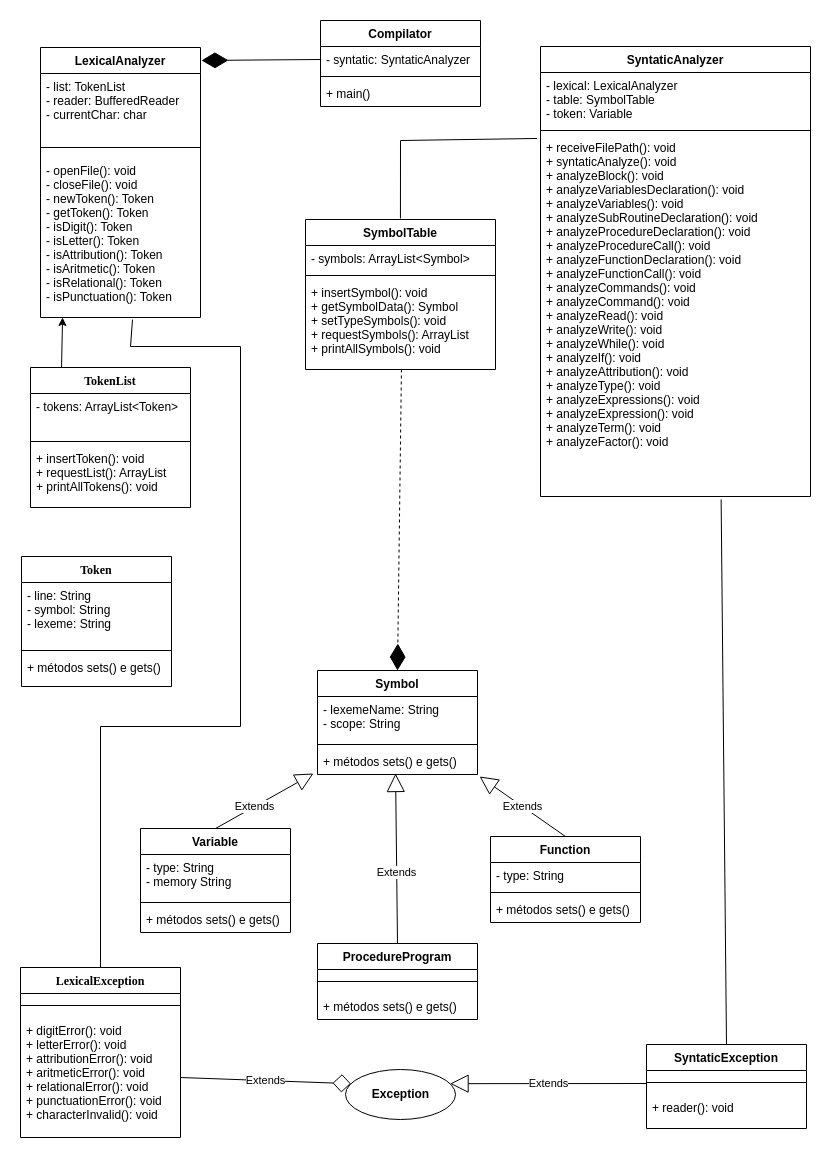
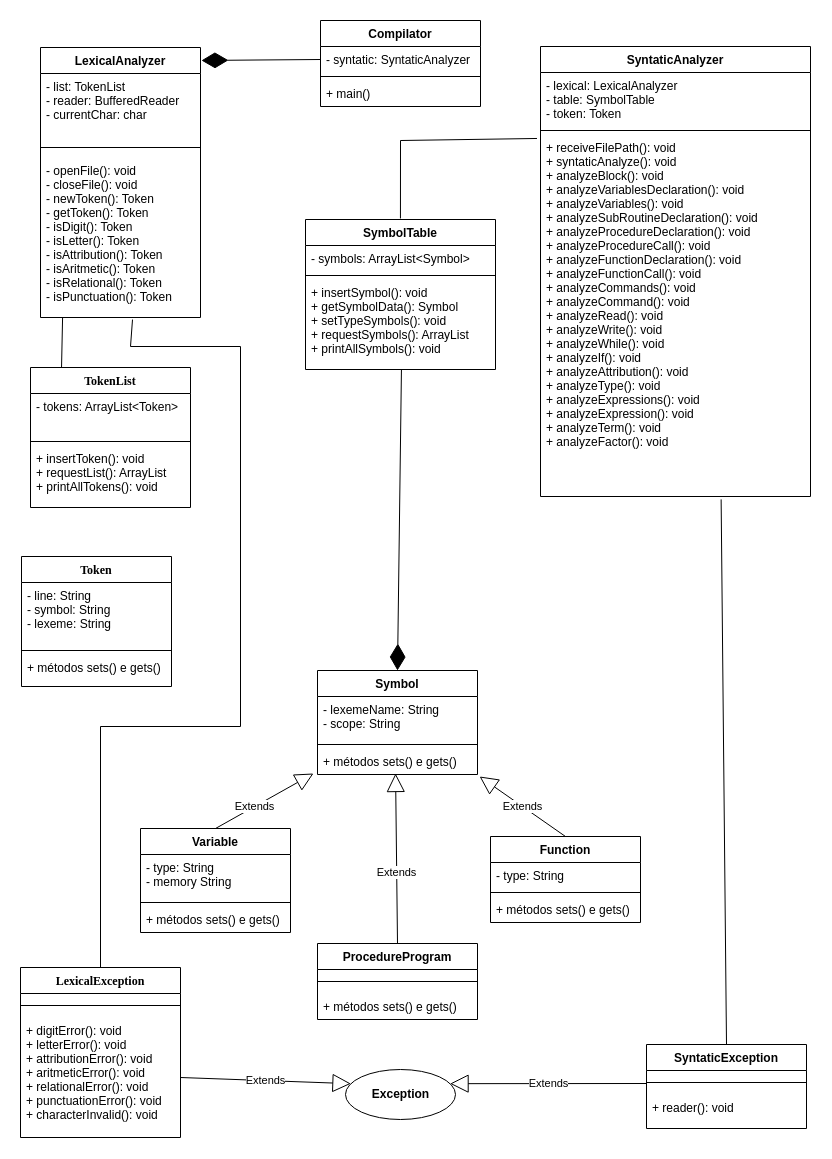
node "- lexical: LexicalAnalyzer - table: SymbolTable - token: Variable": label "- lexical: LexicalAnalyzer - table: SymbolTable - token: Variable" -> "- lexical: LexicalAnalyzer - table: SymbolTable - token: Token"
edge "TokenList" -> "- openFile(): void - closeFile(): void - newToken(): Token - getToken(): Token - isDigit(): Token - isLetter(): Token - isAttribution(): Token - isAritmetic(): Token - isRelational(): Token - isPunctuation(): Token": arrowhead classic -> none
edge "+ insertSymbol(): void + getSymbolData(): Symbol + setTypeSymbols(): void + requestSymbols(): ArrayList + printAllSymbols(): void" -> "Symbol": style dashed -> solid
edge "+ digitError(): void + letterError(): void + attributionError(): void + aritmeticError(): void + relationalError(): void + punctuationError(): void + characterInvalid(): void" -> "Exception": arrowhead diamond -> block
